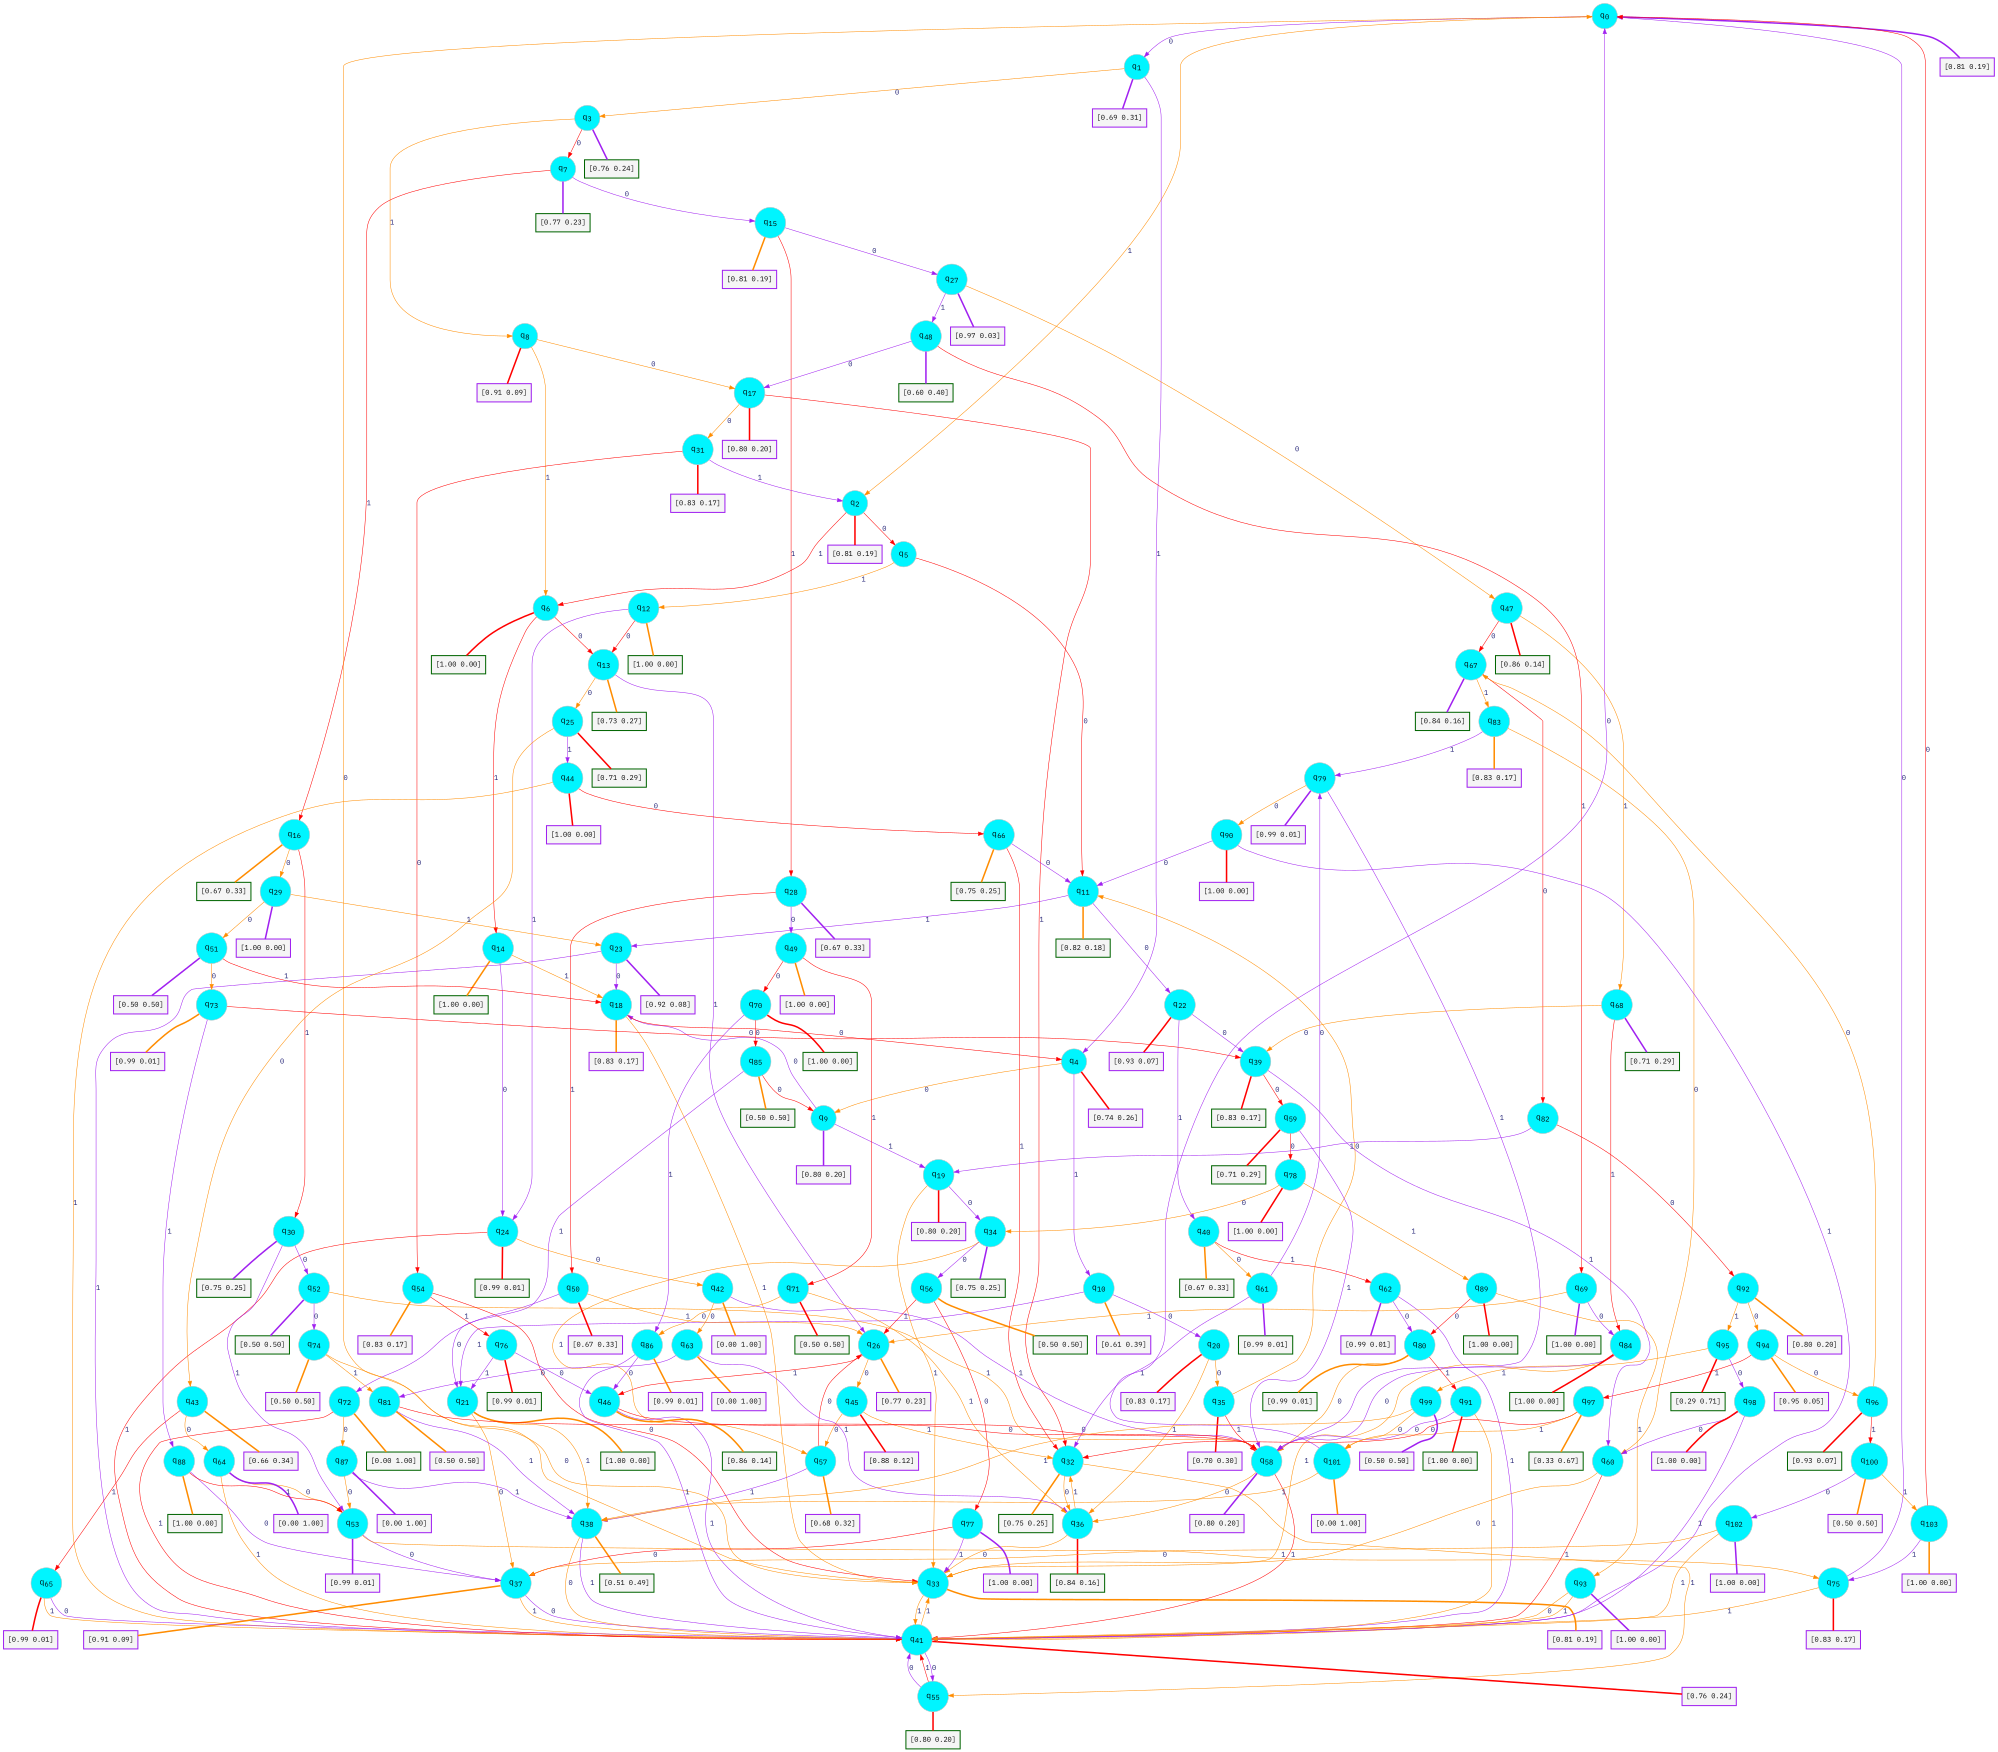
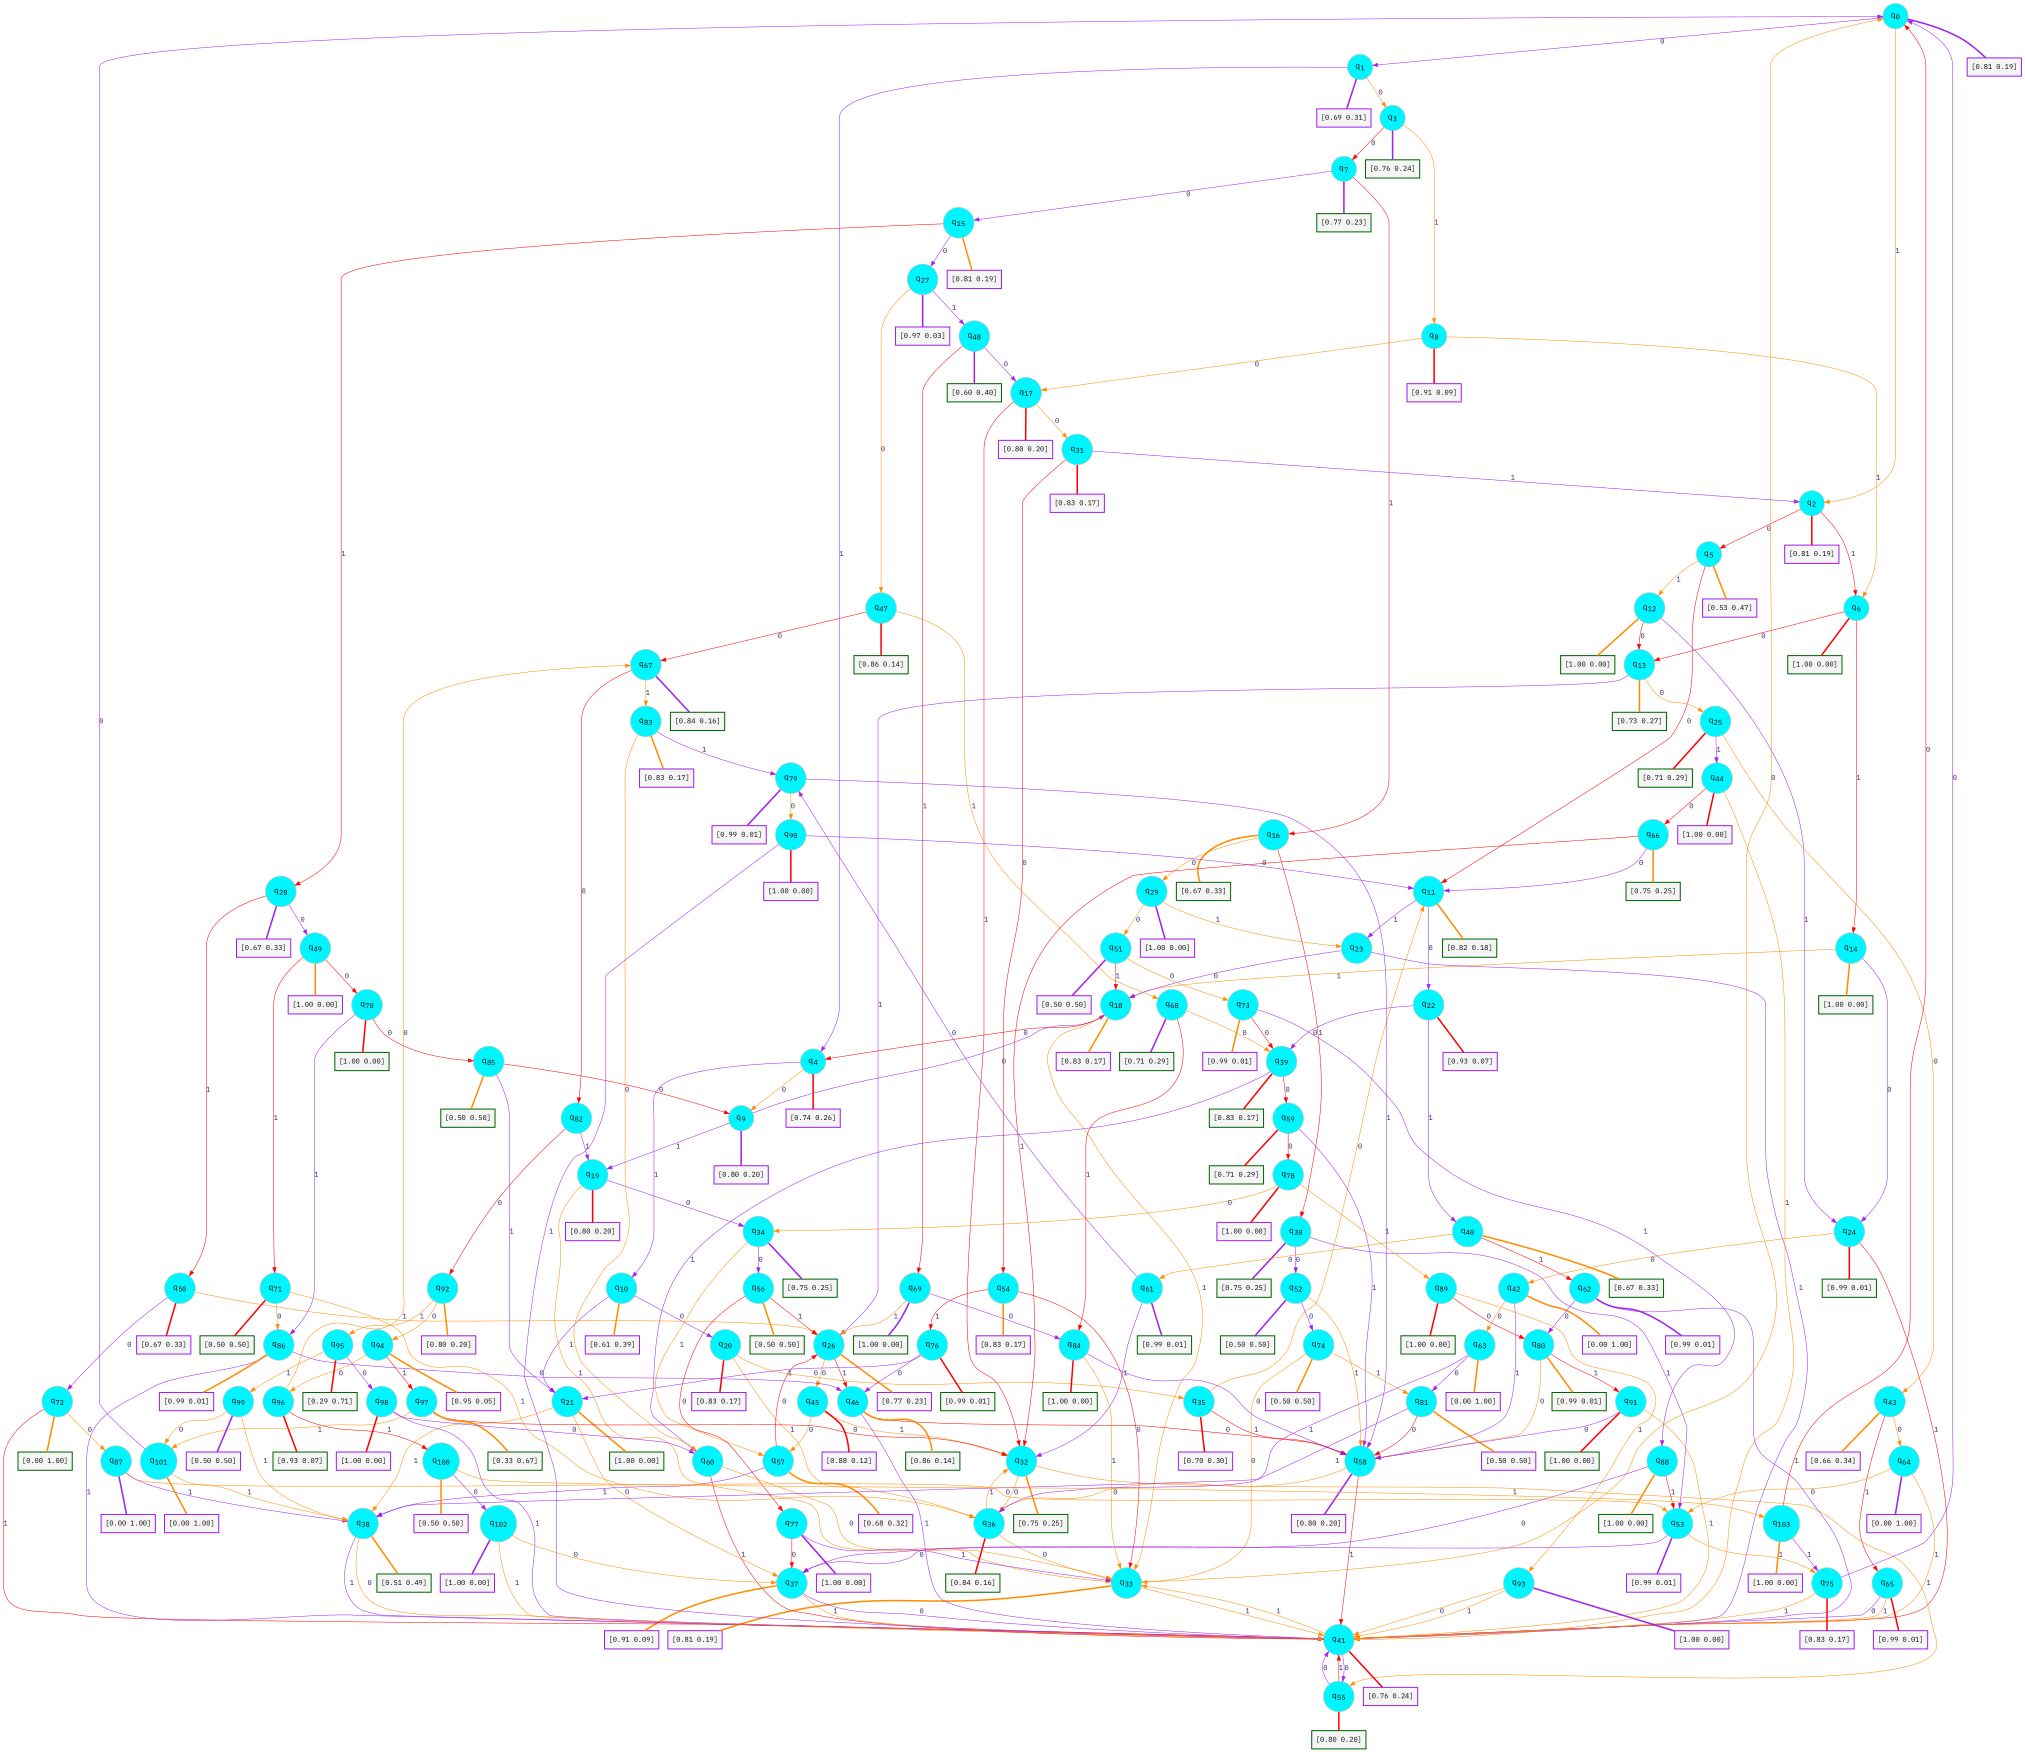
node "[0.53 0.47]": added
node "[0.92 0.08]": removed
